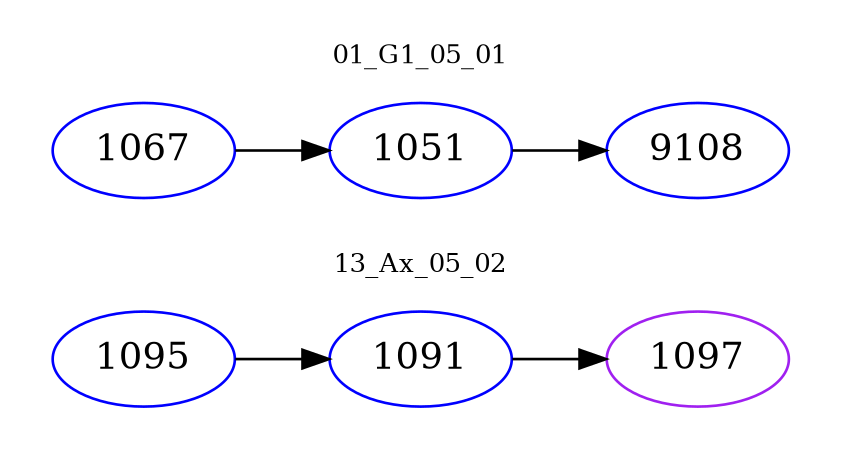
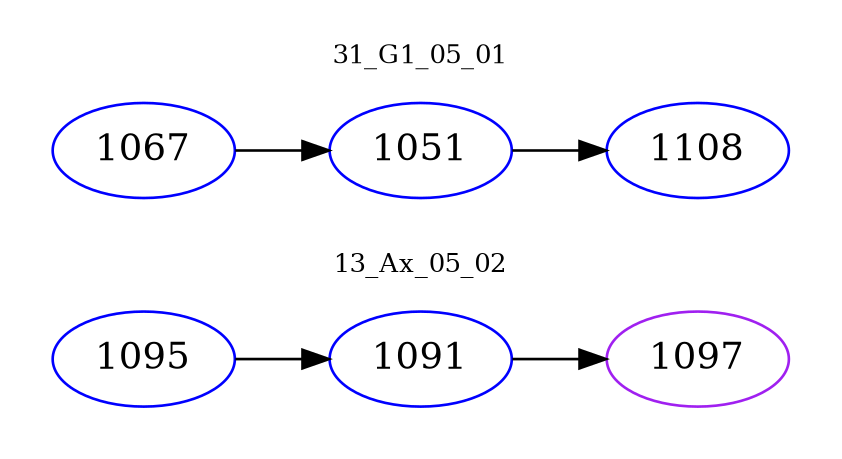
cluster "01_G1_05_01": label "01_G1_05_01" -> "31_G1_05_01"
node "9108": label "9108" -> "1108"
